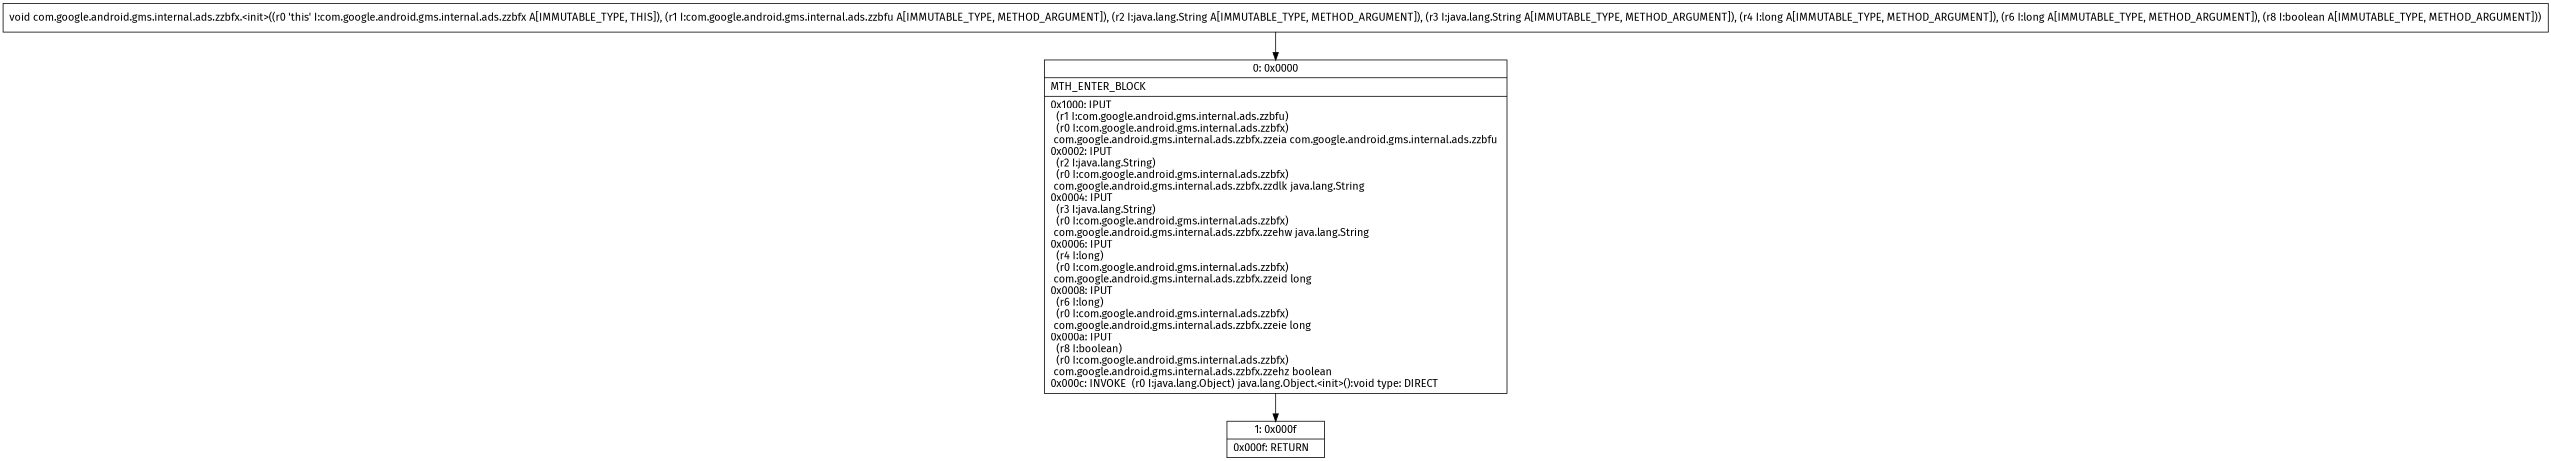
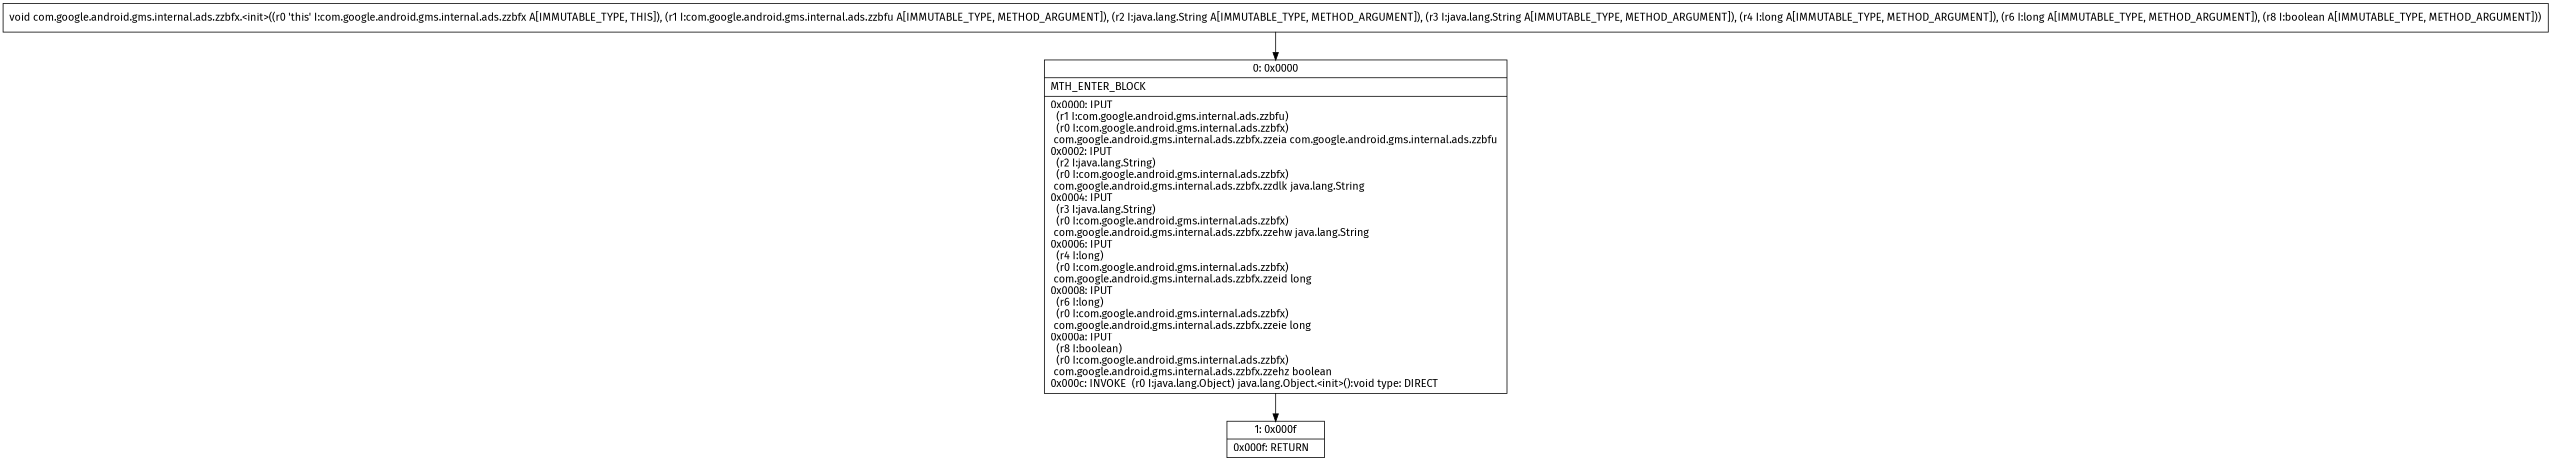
node "0: 0x0000": text "0x1000: IPUT" -> "0x0000: IPUT"
